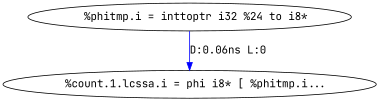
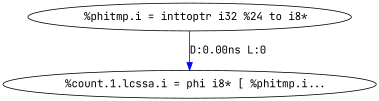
edge "%phitmp.i = inttoptr i32 %24 to i8*" -> "%count.1.lcssa.i = phi i8* [ %phitmp.i...": label "D:0.06ns L:0" -> "D:0.00ns L:0"
